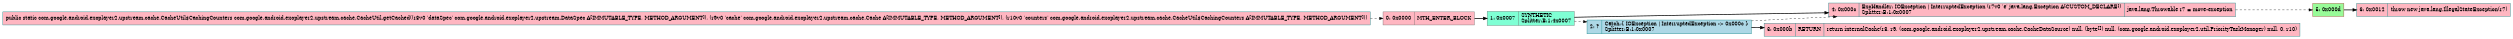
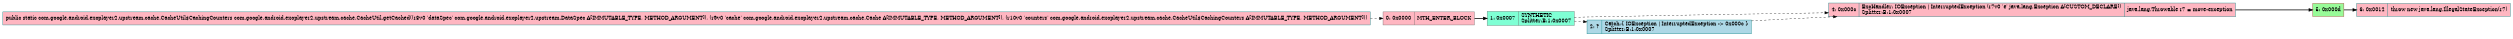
edge "4: 0x000c" -> "5: 0x000d": style dashed -> bold
edge "1: 0x0007" -> "4: 0x000c": style bold -> dashed
node "1: 0x0007": text "Splitter:B:1:4x0007" -> "Splitter:B:1:0x0007"
node "3: 0x000b": removed
